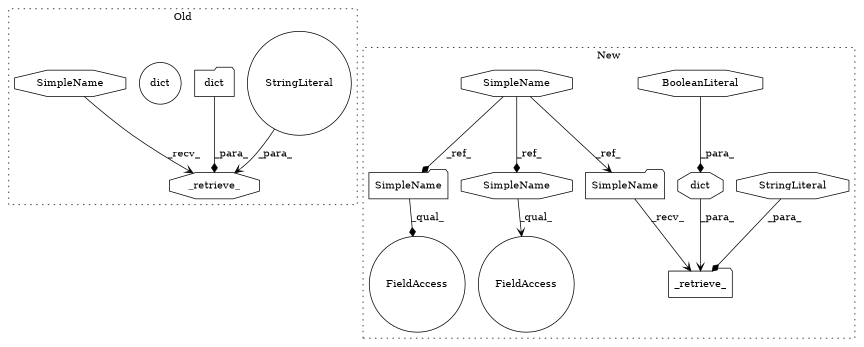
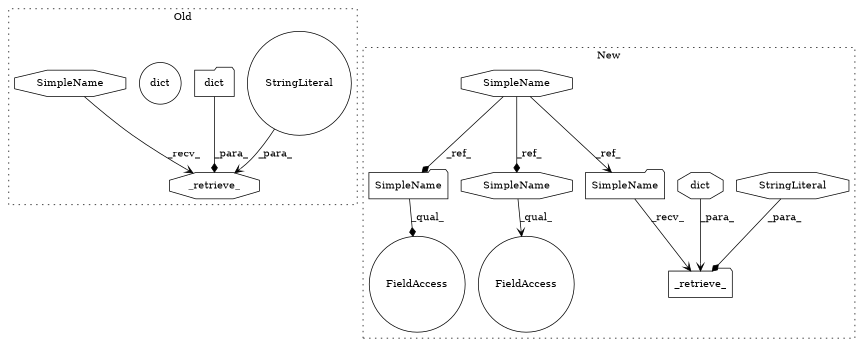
node "BooleanLiteral": removed
